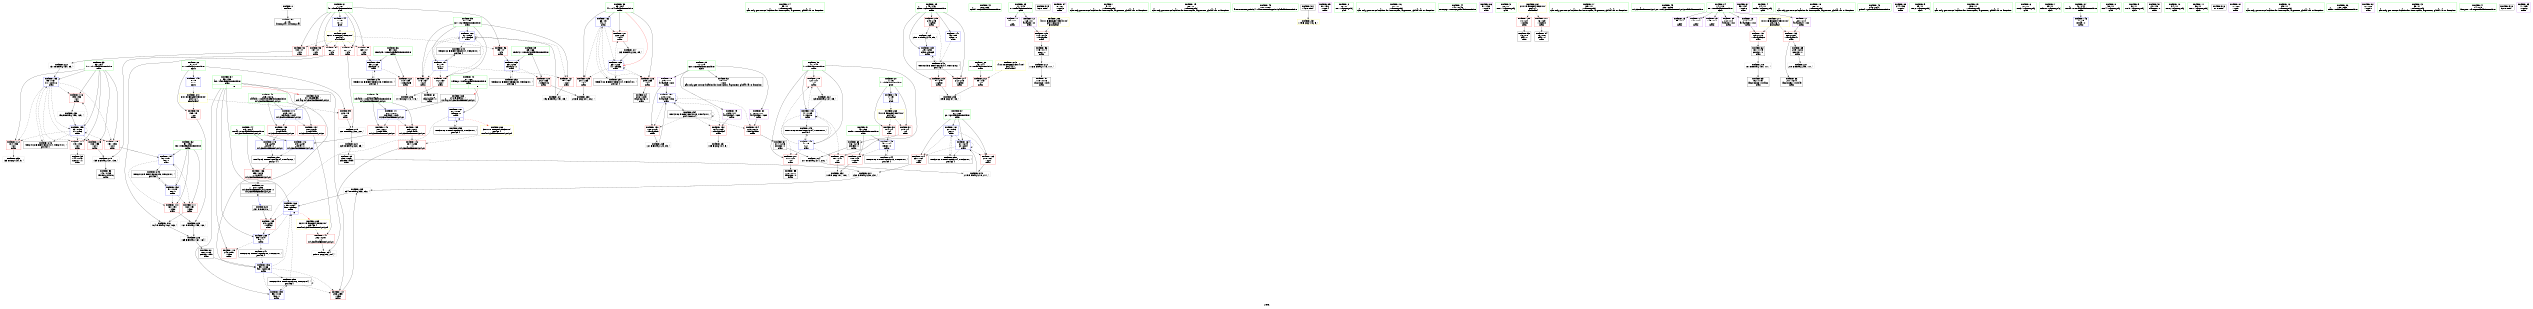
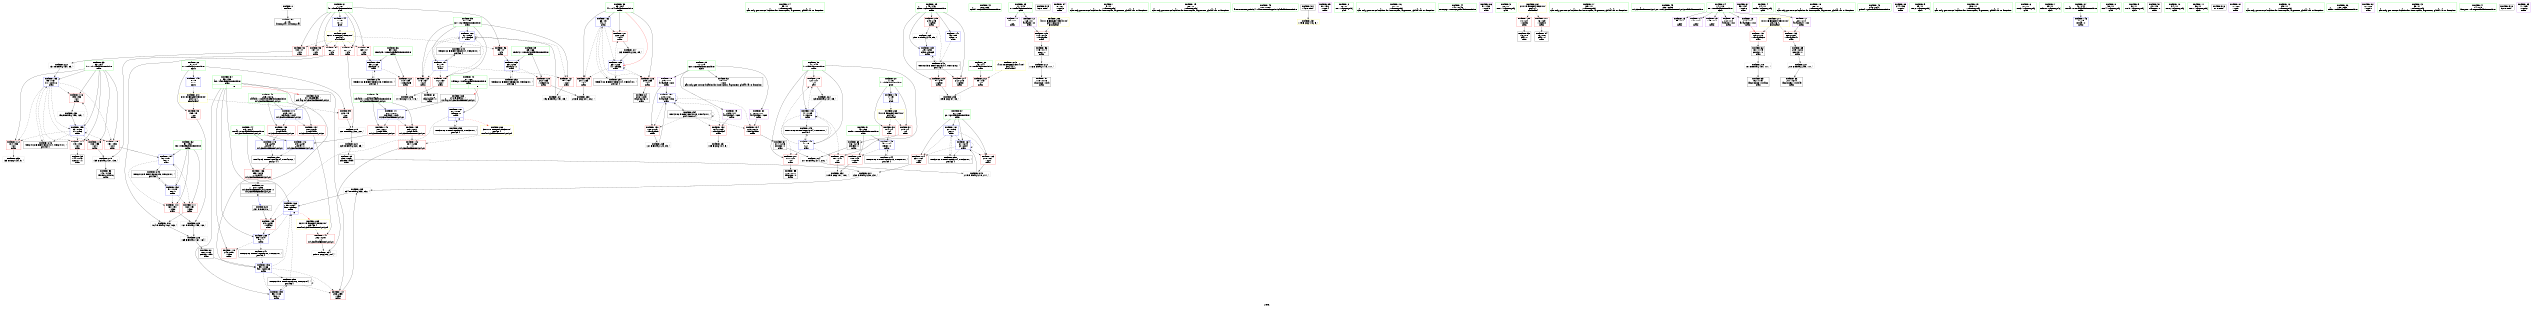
edge "NodeID: 76" -> "NodeID: 131": color black -> red
edge "NodeID: 133" -> "NodeID: 66": now "NodeID: 227" -> "NodeID: 66"
node "NodeID: 108": text "main" -> "call"
